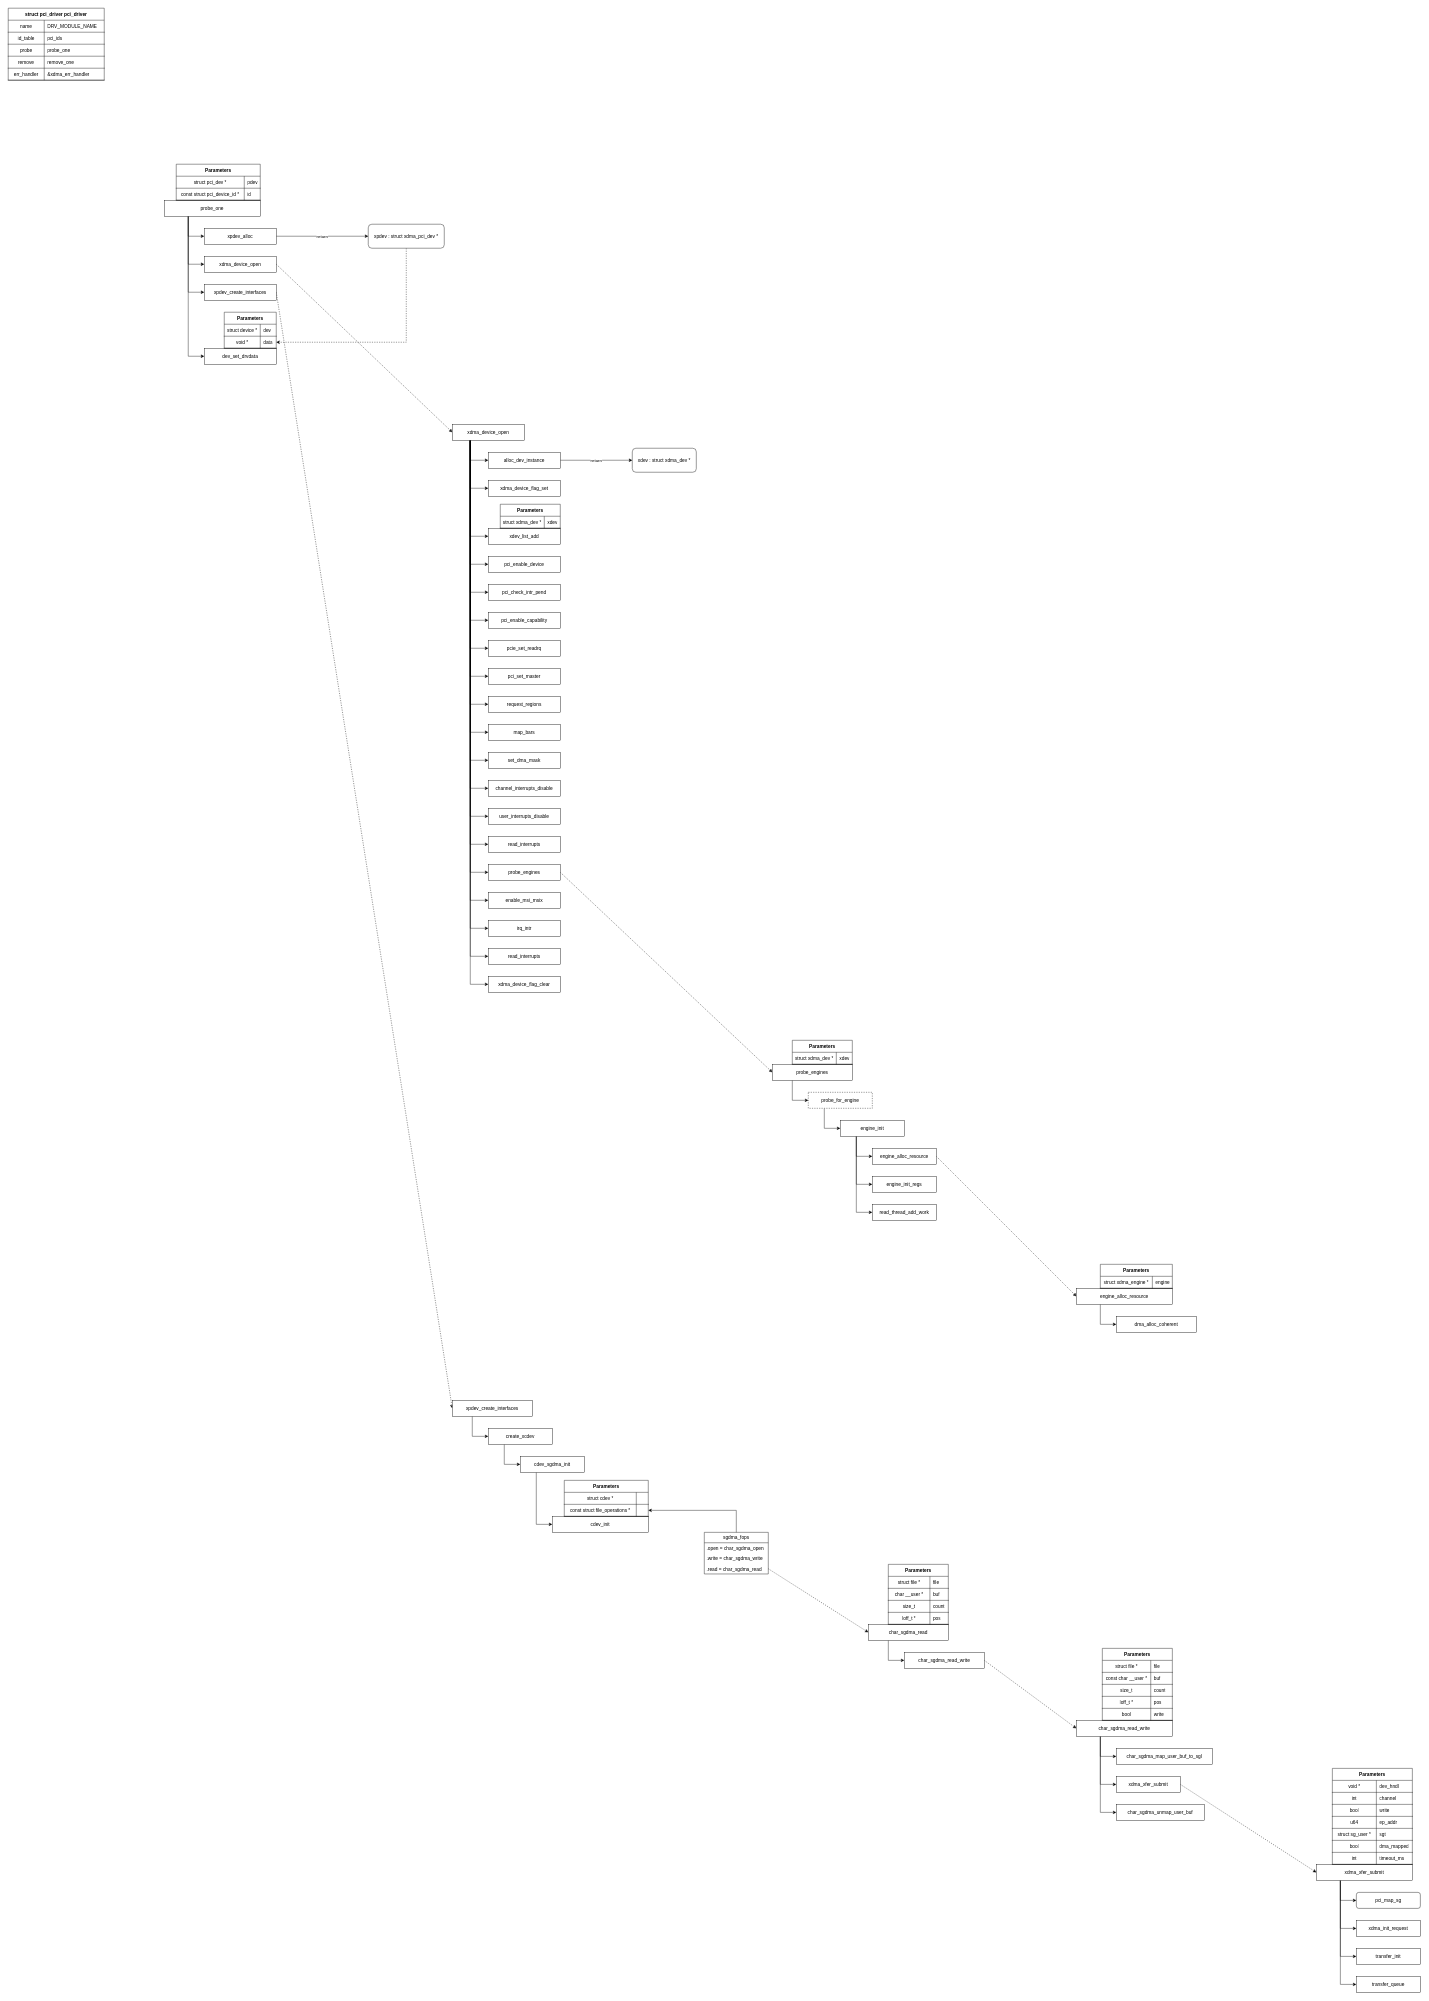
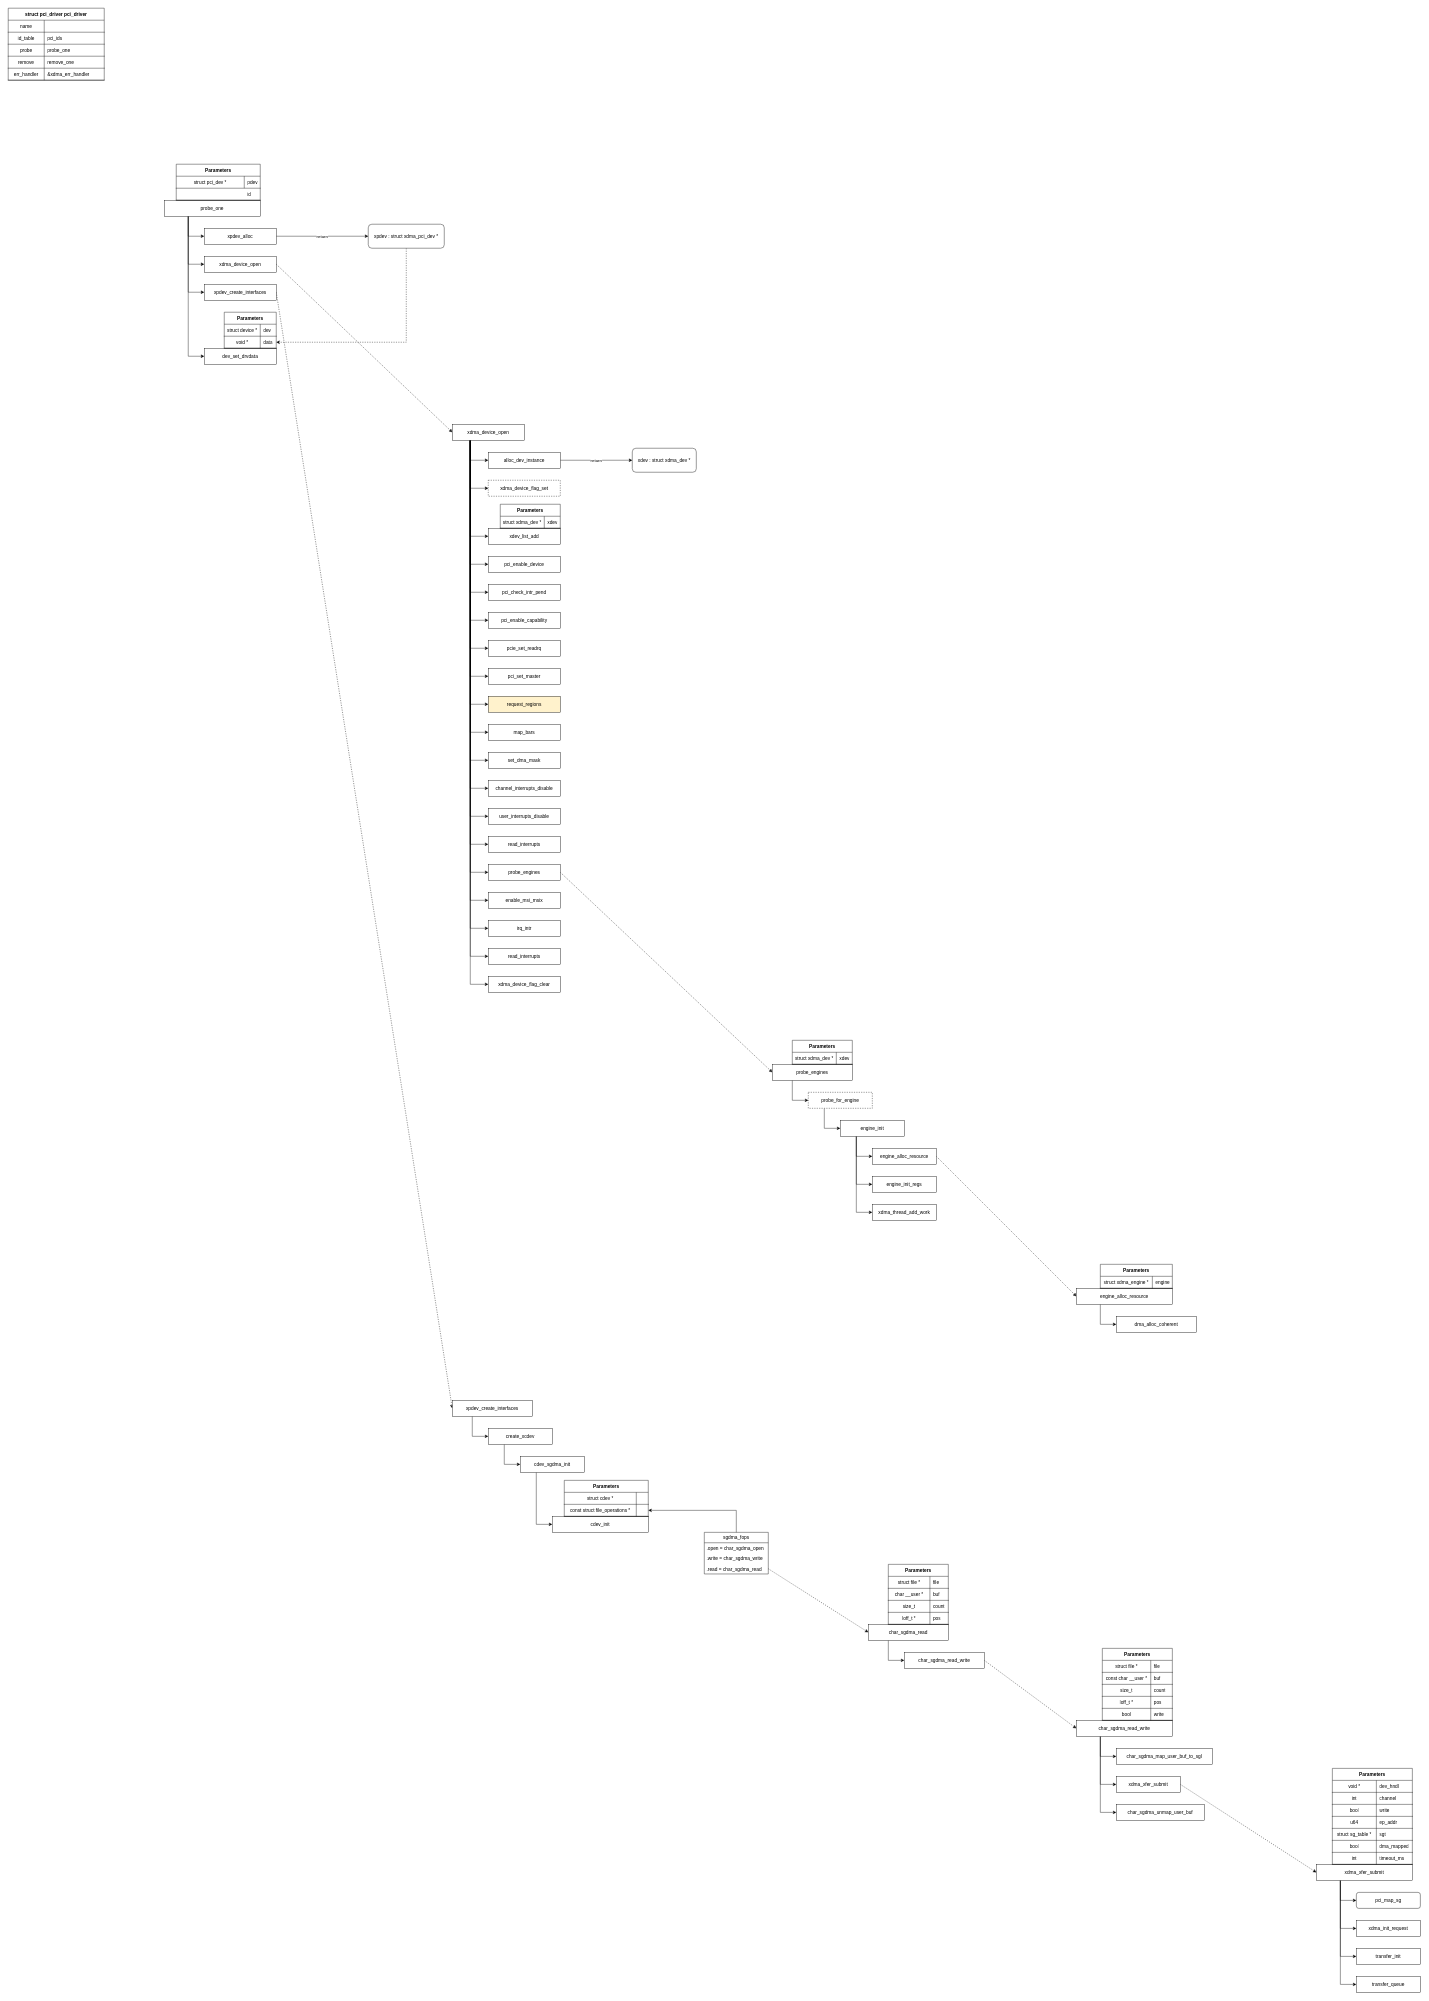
node "DRV_MODULE_NAME": removed
node "const struct pci_device_id *": removed
node "xdma_device_flag_set": style solid -> dashed
node "request_regions": fillcolor #ffffff -> #fff2cc
node "read_thread_add_work": label "read_thread_add_work" -> "xdma_thread_add_work"
node "struct sg_user *": label "struct sg_user *" -> "struct sg_table *"
